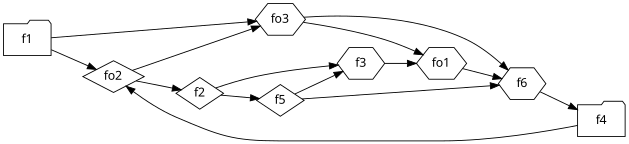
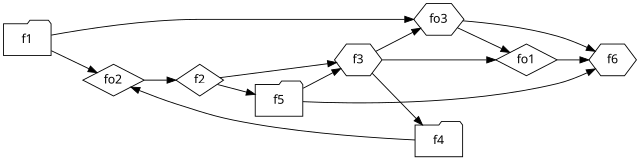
edge "fo2" -> "fo3": now "f3" -> "fo3"
node "fo1": shape hexagon -> diamond
edge "f6" -> "f4": now "f3" -> "f4"
node "f5": shape diamond -> folder
